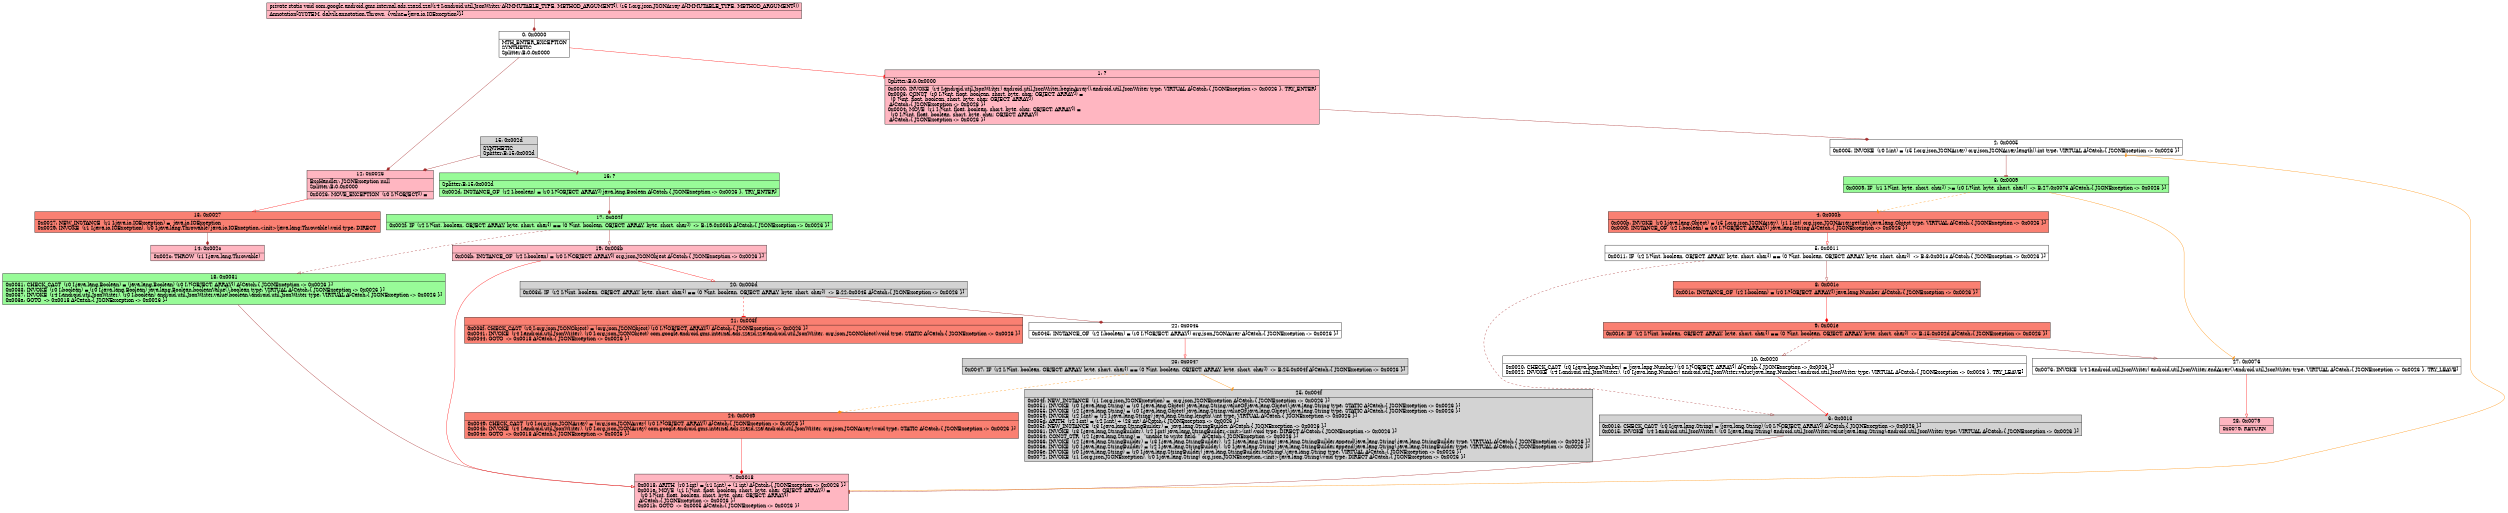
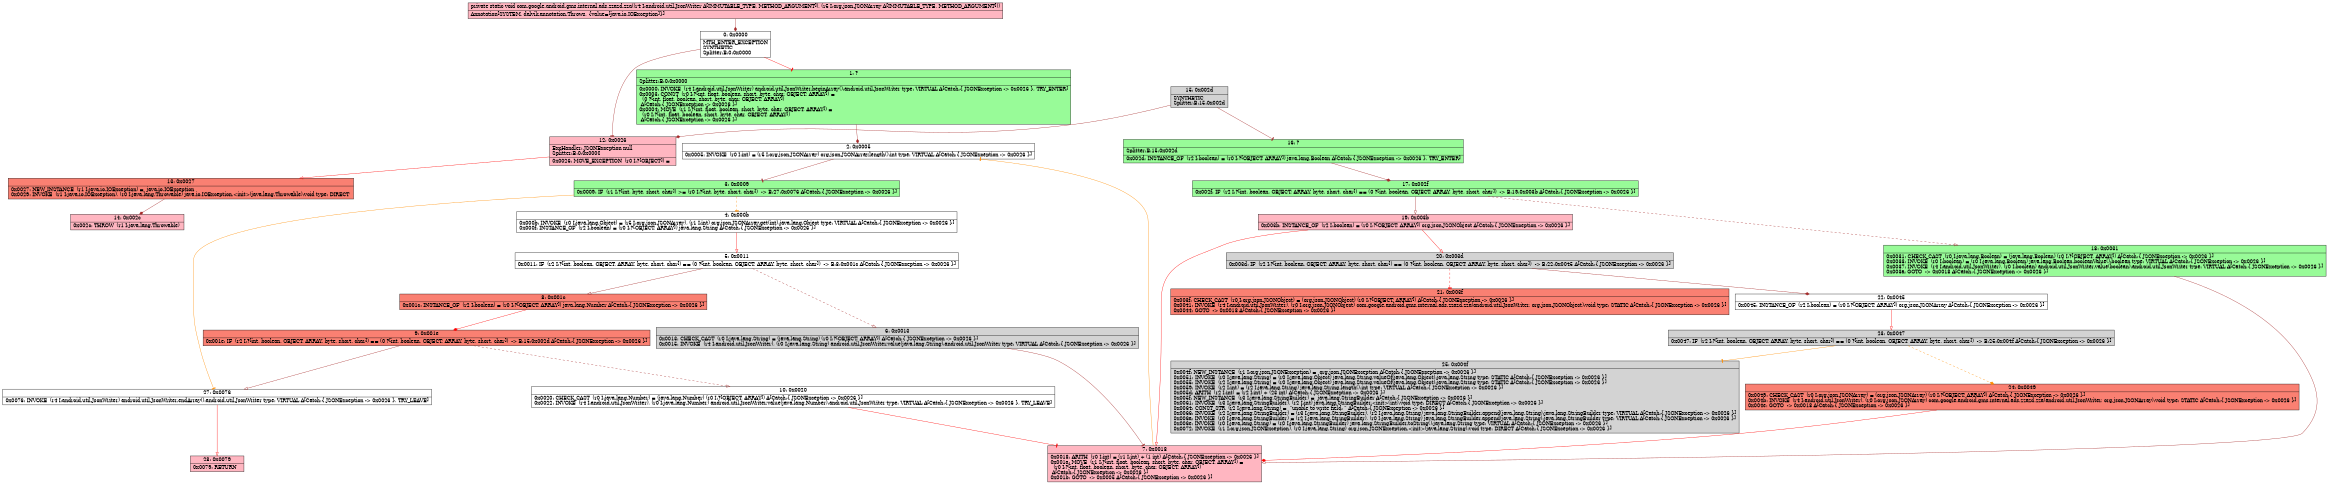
node "1: ?": fillcolor lightpink -> palegreen
edge "0: 0x0000" -> "12: 0x0026": arrowhead diamond -> tee
node "4: 0x000b": fillcolor salmon -> white
edge "10: 0x0020" -> "6: 0x0013": now "10: 0x0020" -> "7: 0x0018"
